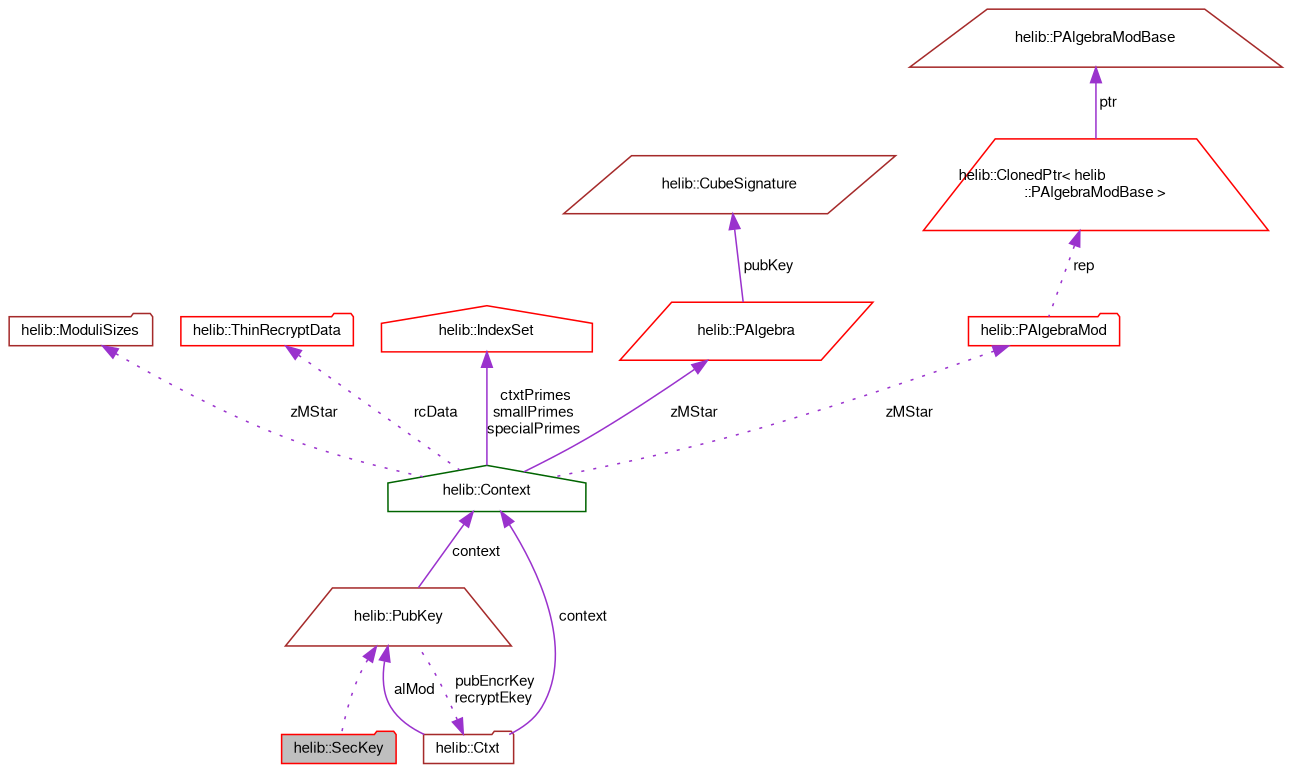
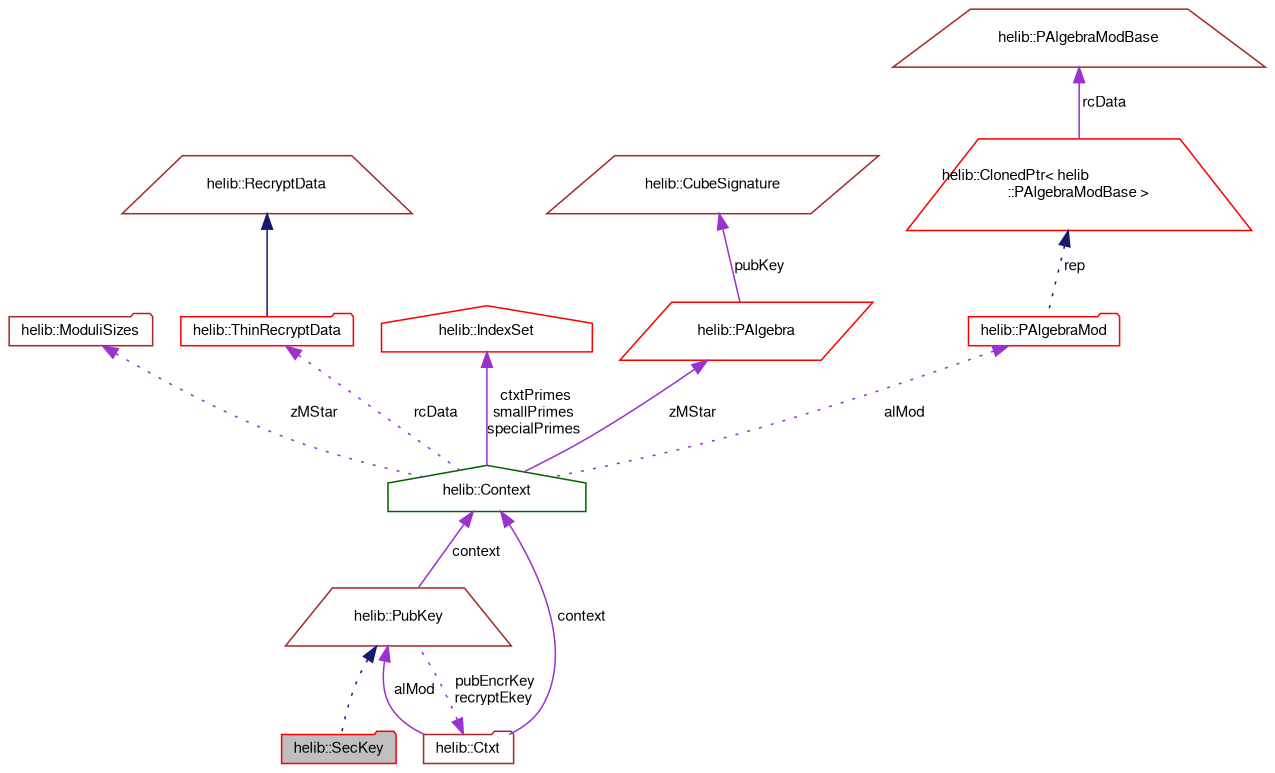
edge "helib::ClonedPtr< helib ::PAlgebraModBase >" -> "helib::PAlgebraModBase": label " ptr" -> " rcData"
node "helib::RecryptData": added
edge "helib::PAlgebraMod" -> "helib::ClonedPtr< helib ::PAlgebraModBase >": color darkorchid3 -> midnightblue
edge "helib::Context" -> "helib::PAlgebraMod": label " zMStar" -> " alMod"
edge "helib::SecKey" -> "helib::PubKey": color darkorchid3 -> midnightblue
